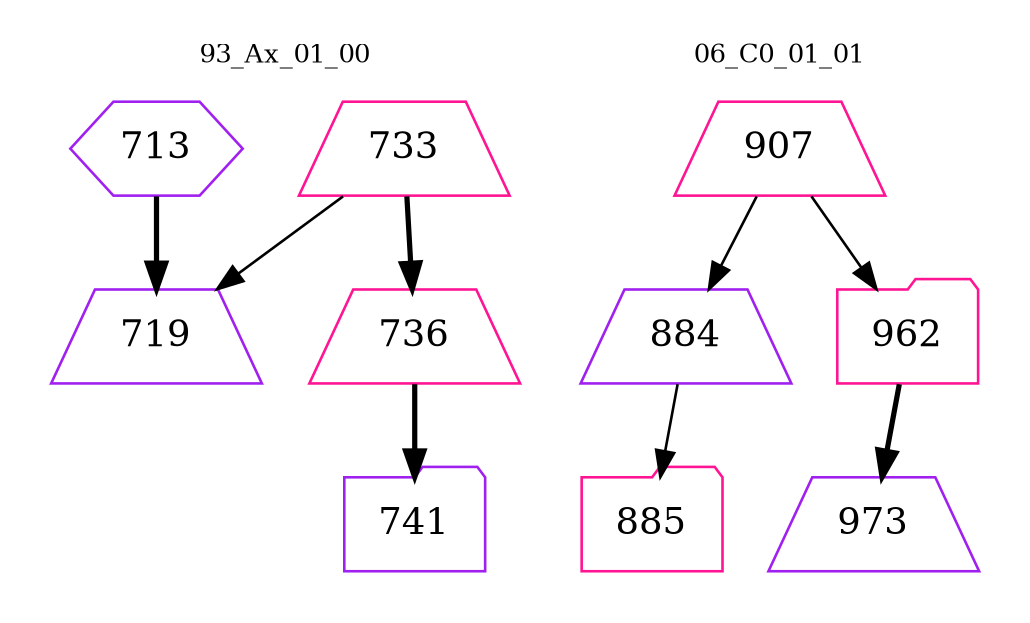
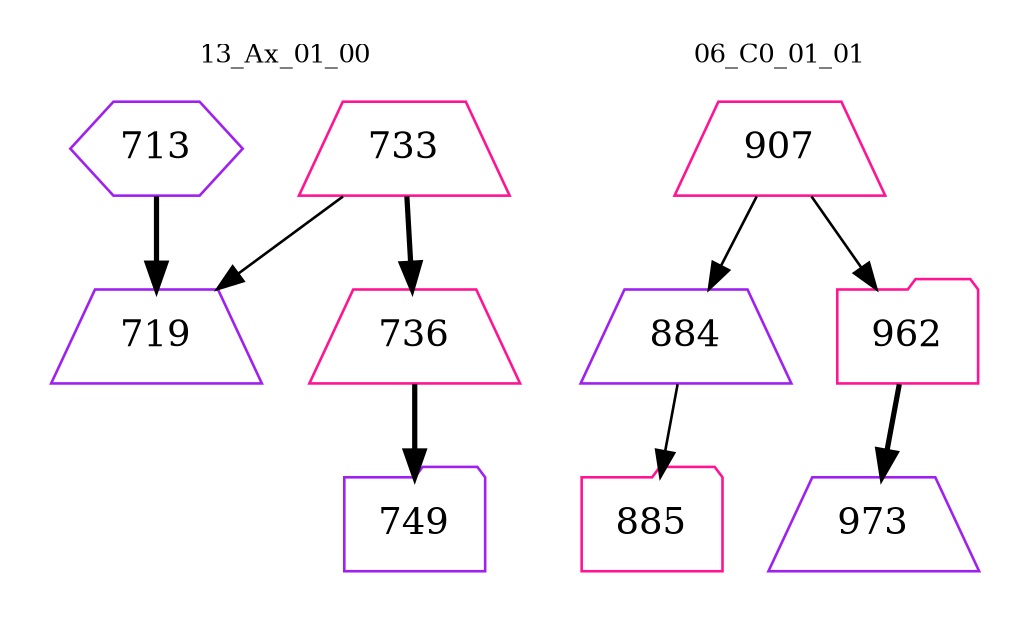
cluster "93_Ax_01_00": label "93_Ax_01_00" -> "13_Ax_01_00"
node "741": label "741" -> "749"
